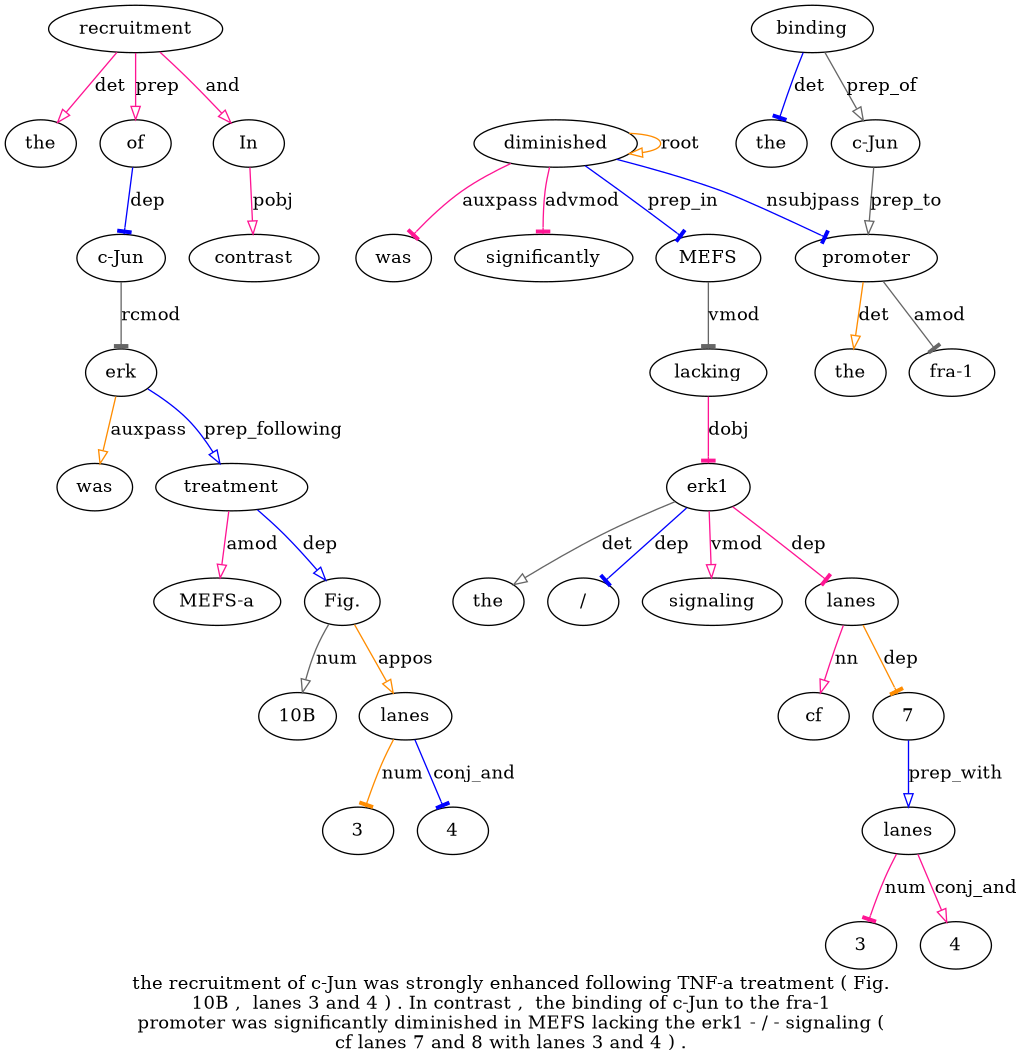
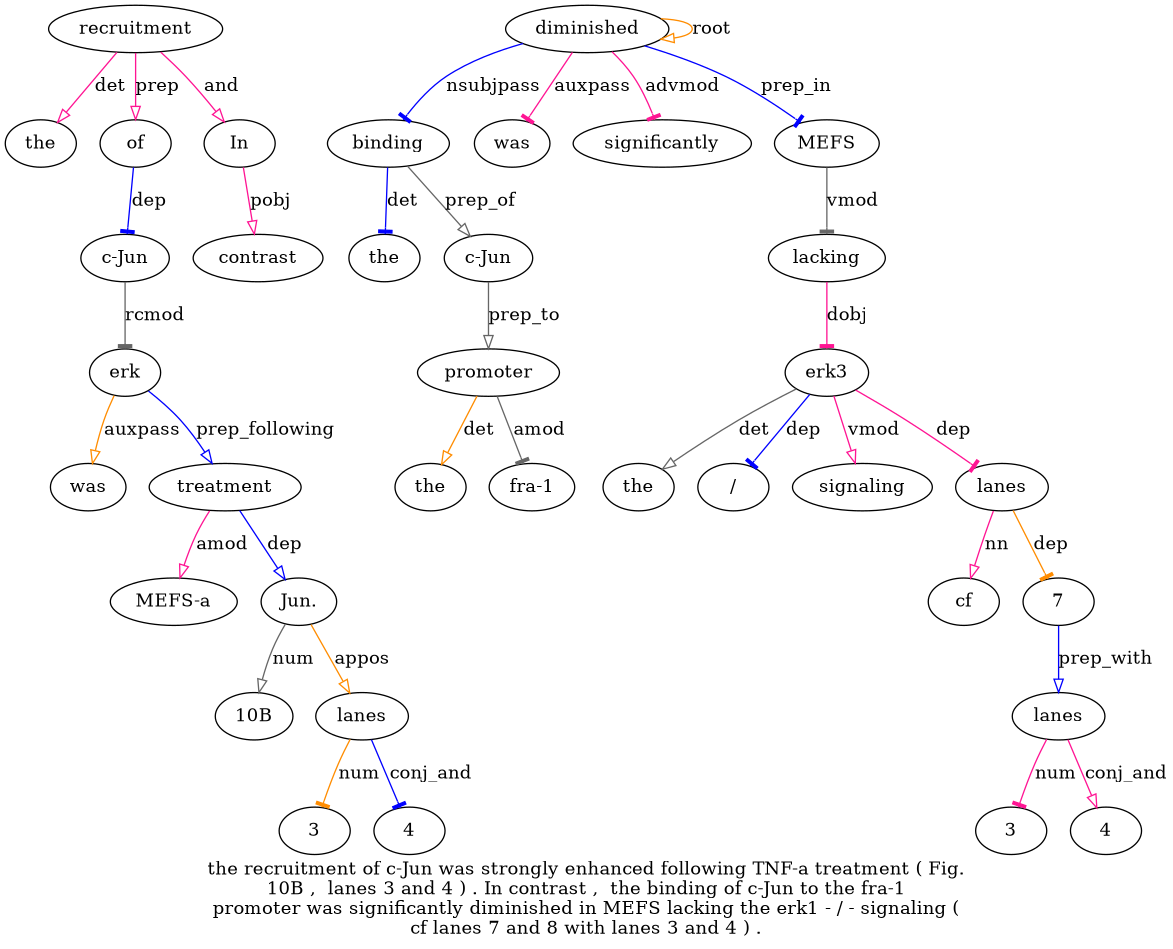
edge "diminished" -> "promoter": now "diminished" -> "binding"
node "erk1": label "erk1" -> "erk3"
node "Fig.": label "Fig." -> "Jun."
